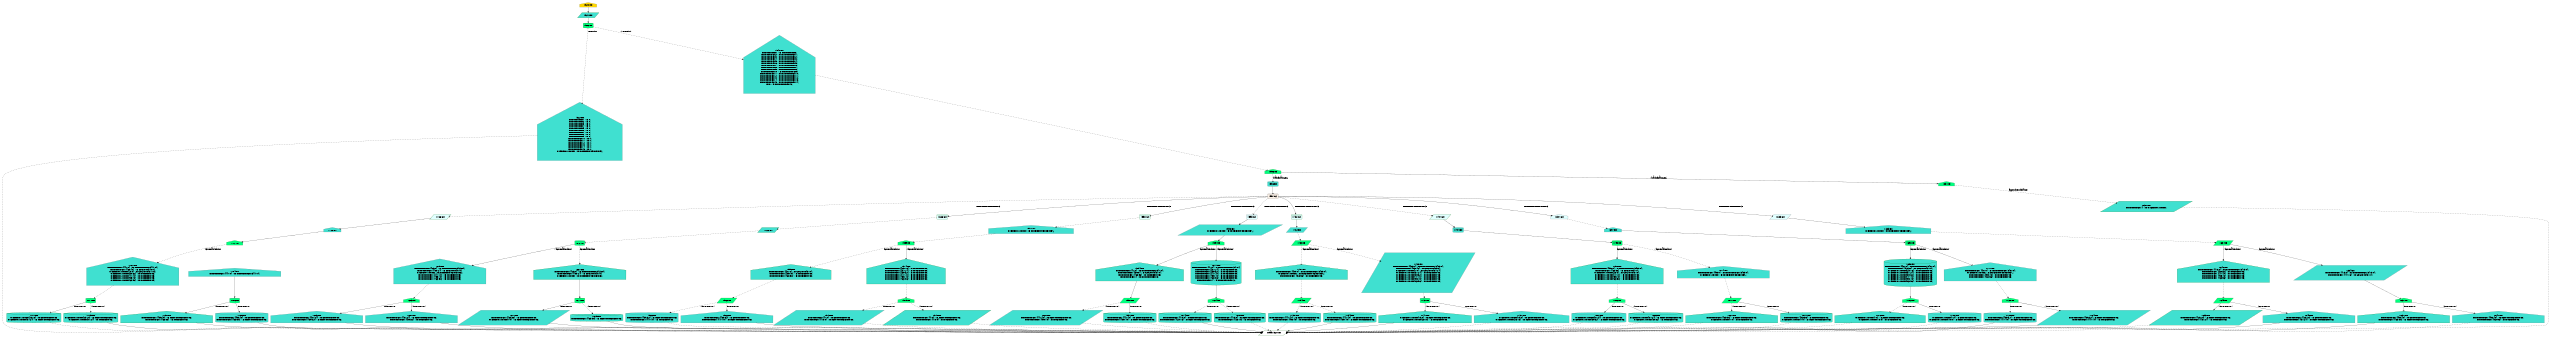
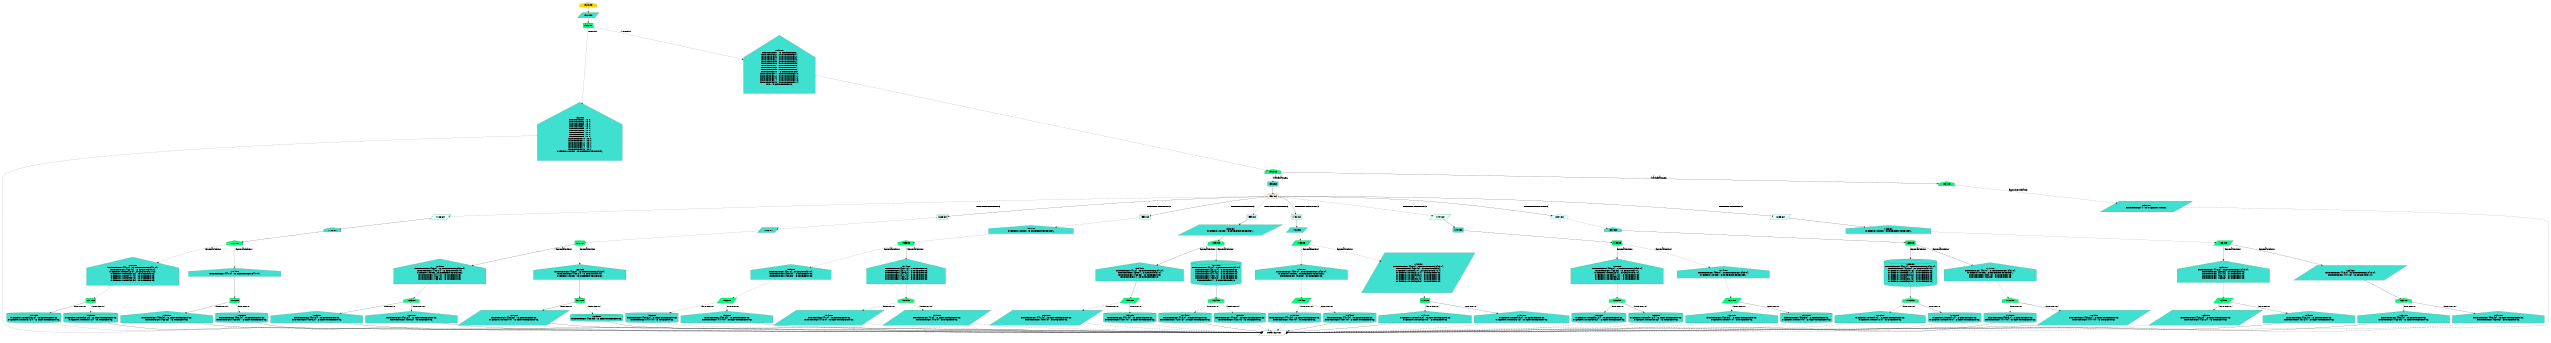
edge "1767:IF" -> "1784:BL TX_DATA_DEL14[47:0] <= TX_DATA_DEL13[47:0];": added, label "!(fcs_enabled_int)"
